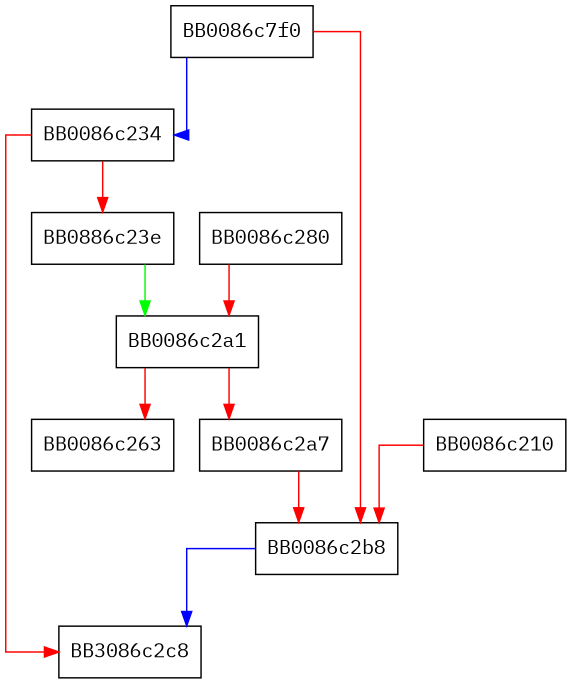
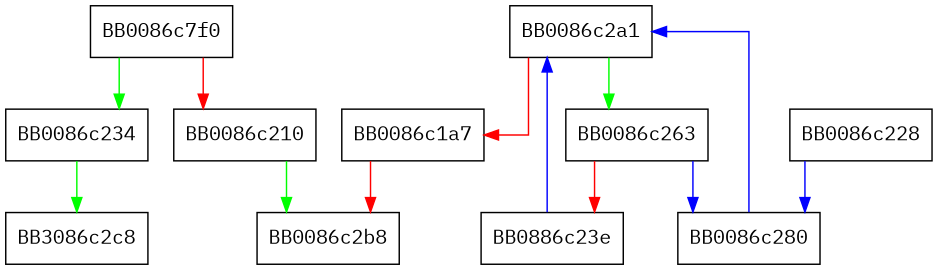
edge "BB0086c7f0" -> "BB0086c234": color blue -> green
node "BB0086c228": added
edge "BB0086c234" -> "BB0886c23e": now "BB0086c263" -> "BB0886c23e"
edge "BB0086c263" -> "BB0086c280": added
edge "BB0086c7f0" -> "BB0086c2b8": now "BB0086c7f0" -> "BB0086c210"
edge "BB0886c23e" -> "BB0086c2a1": color green -> blue
edge "BB0086c280" -> "BB0086c2a1": color red -> blue
edge "BB0086c2a1" -> "BB0086c263": color red -> green
edge "BB0086c234" -> "BB3086c2c8": color red -> green
node "BB0086c2a7": label "BB0086c2a7" -> "BB0086c1a7"
edge "BB0086c210" -> "BB0086c2b8": color red -> green
edge "BB0086c2b8" -> "BB3086c2c8": removed
